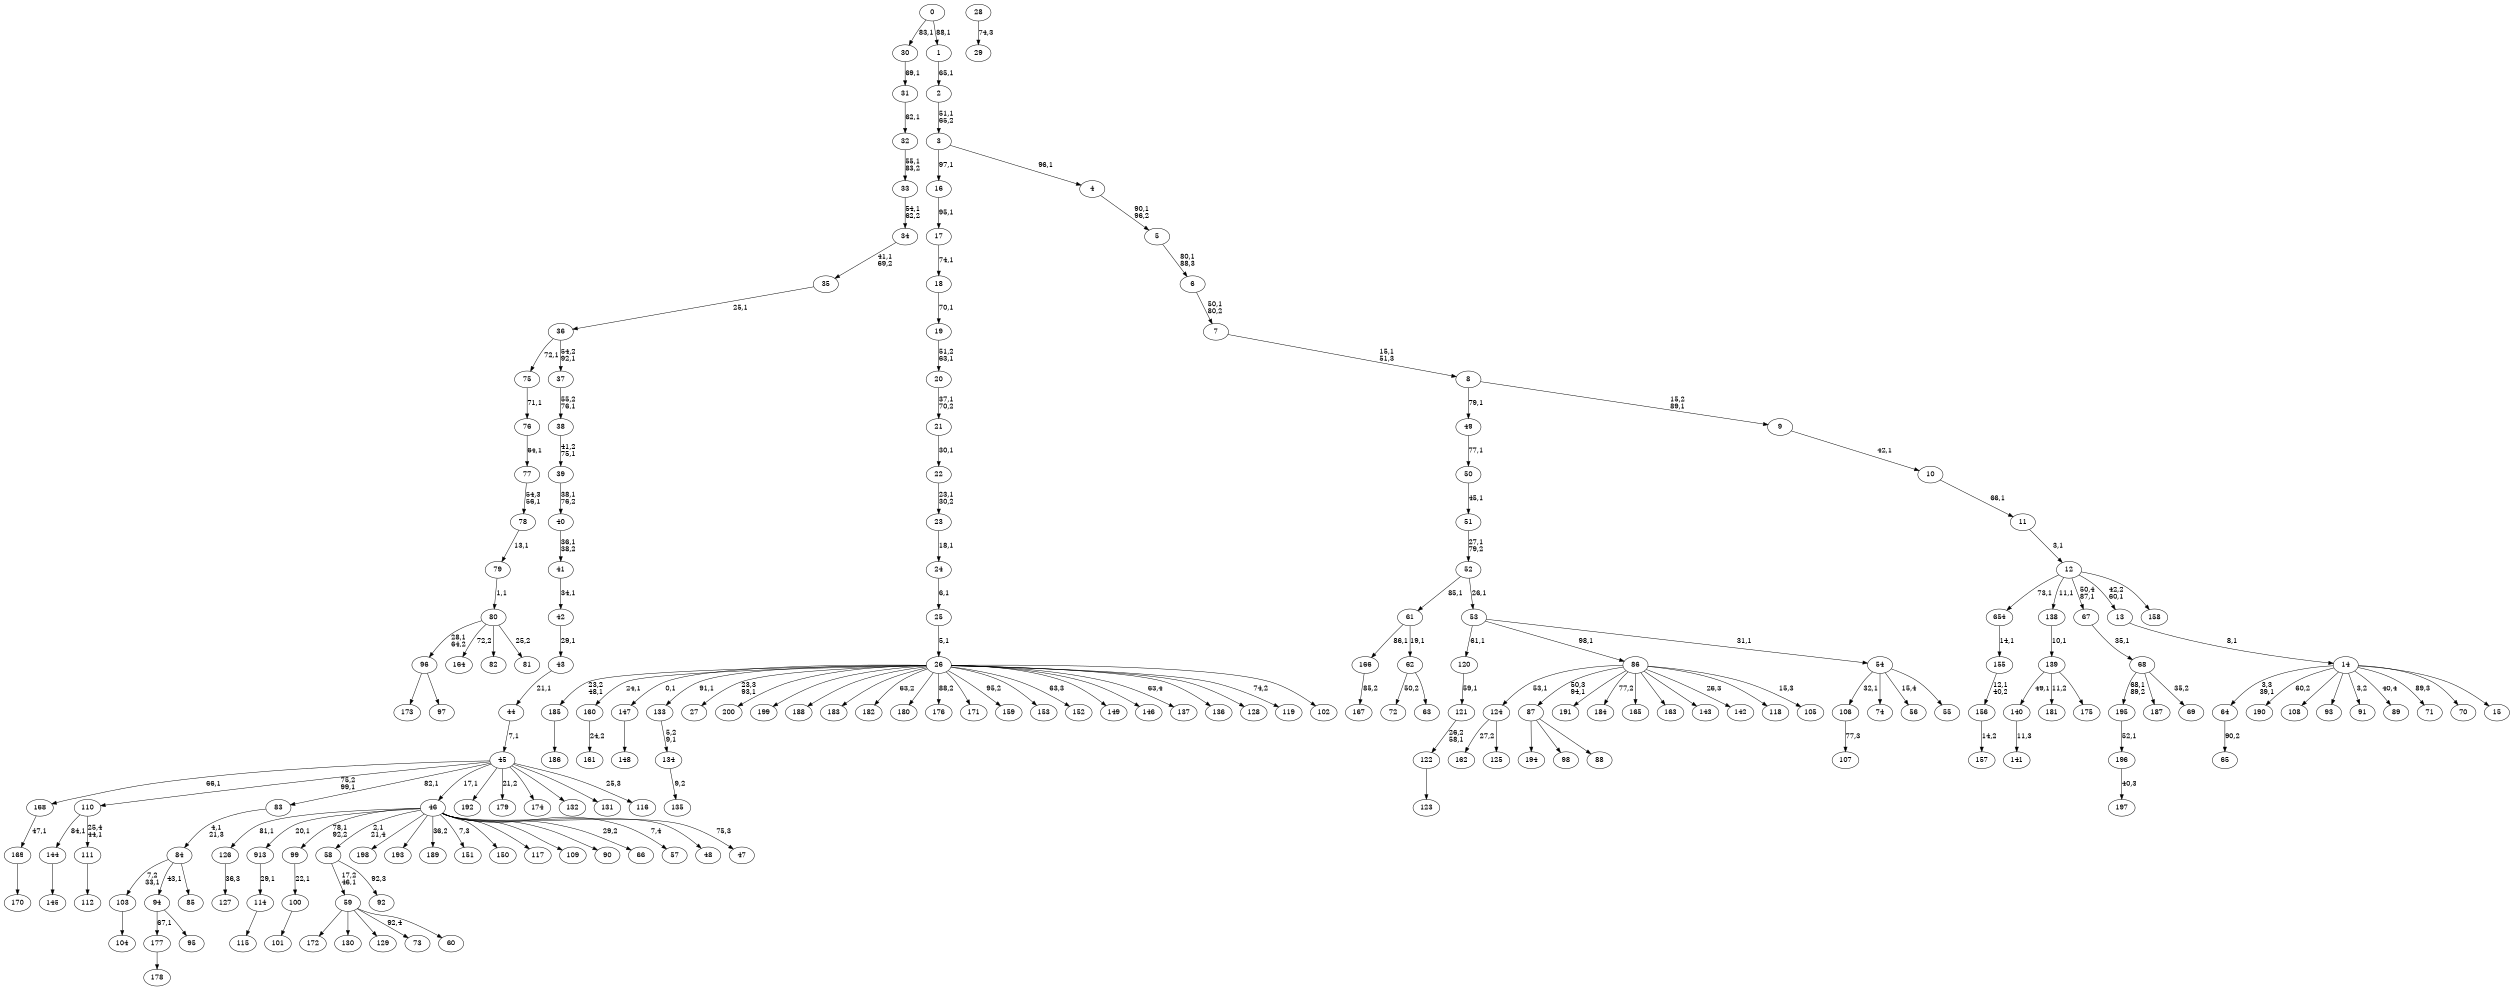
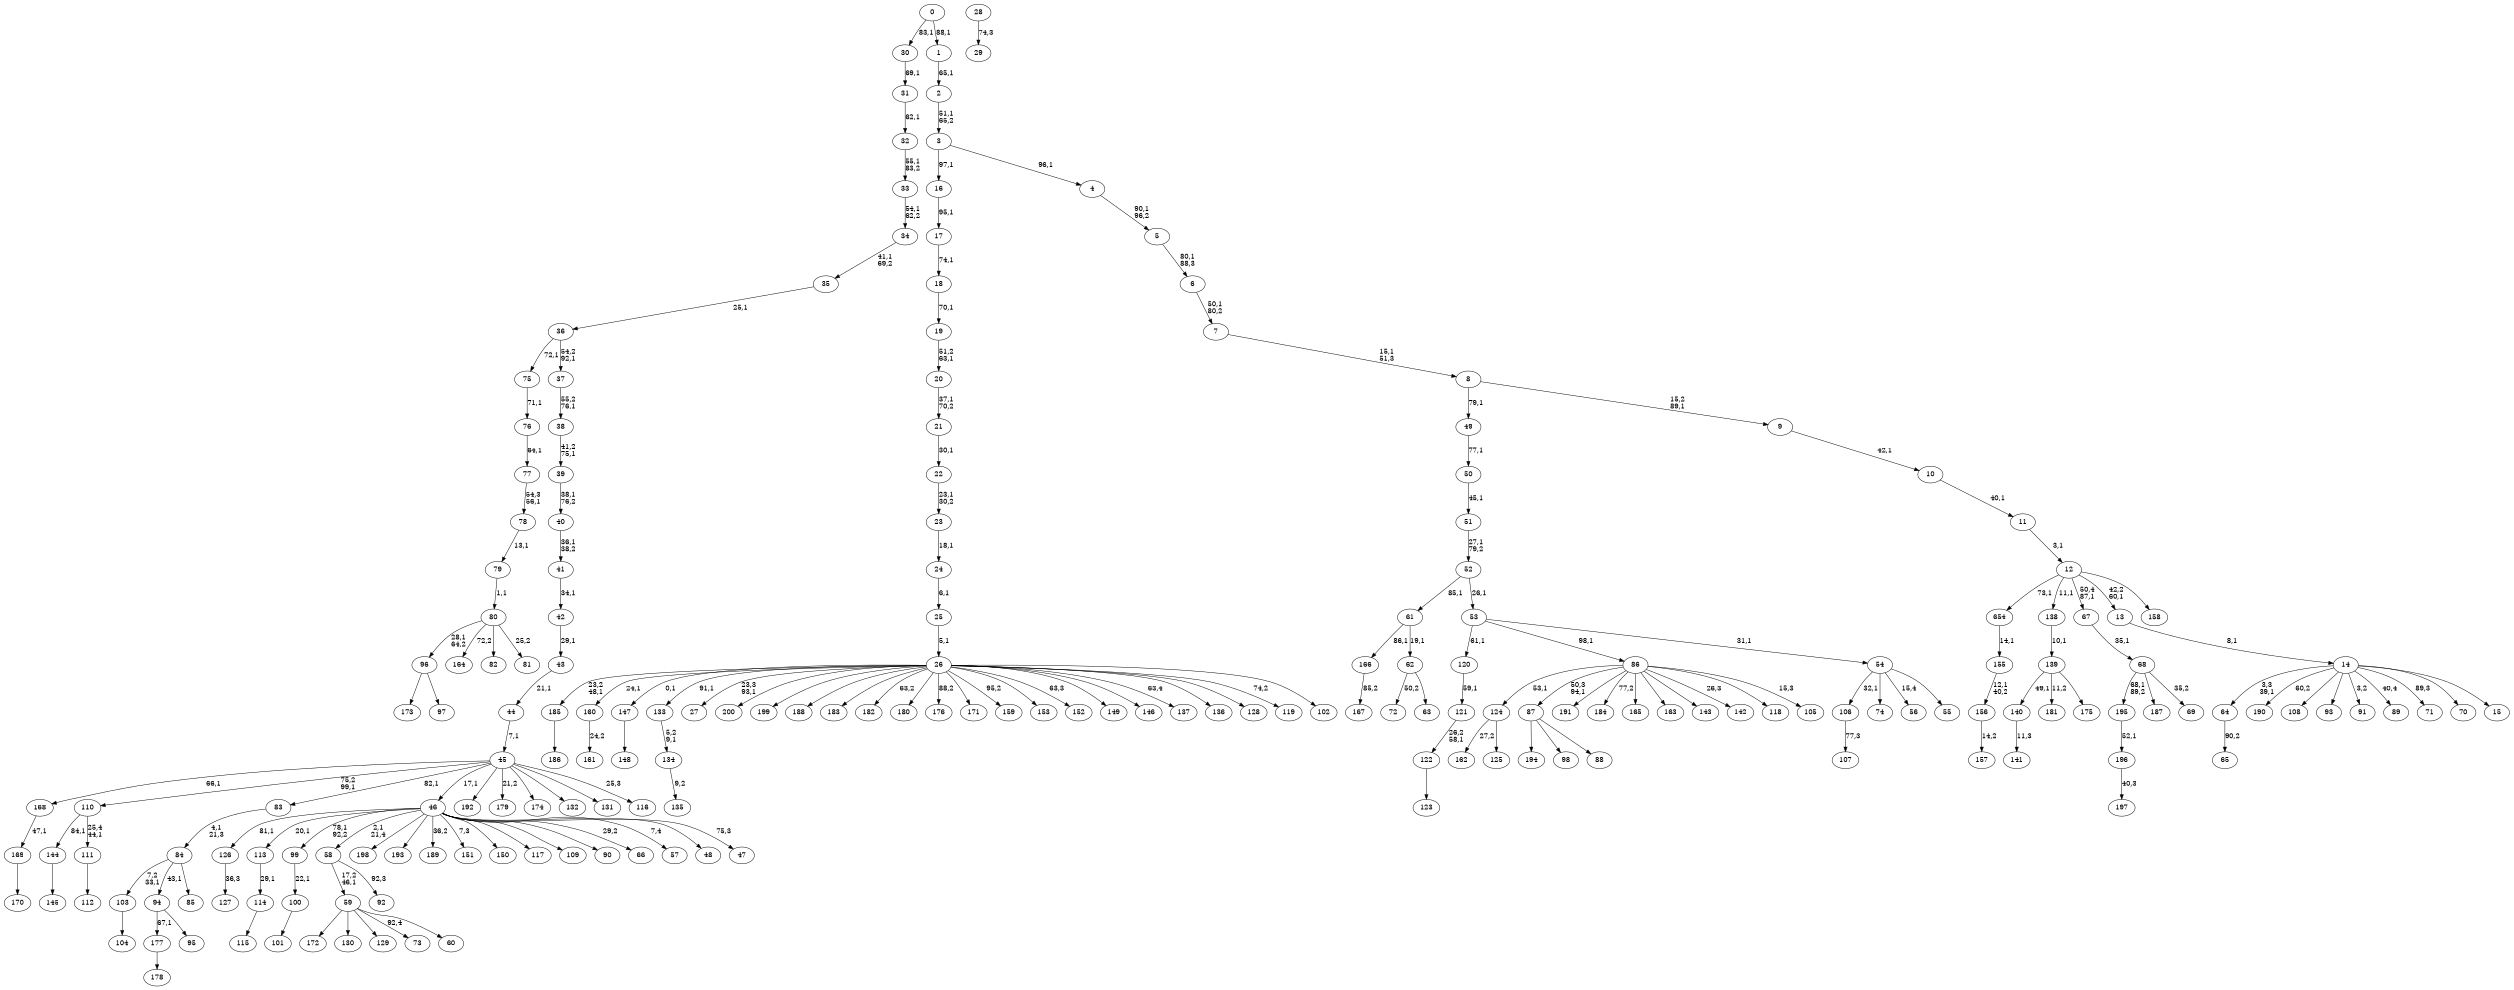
edge "10" -> "11": label "66,1" -> "40,1"
node "913": label "913" -> "113"
